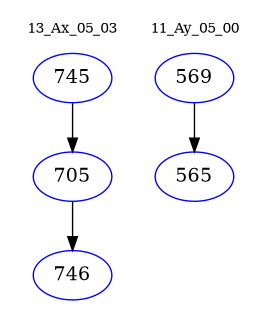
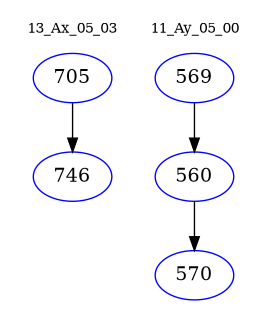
node "745": removed
node "565": label "565" -> "560"
node "570": added
